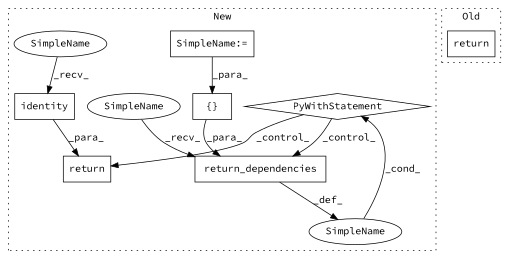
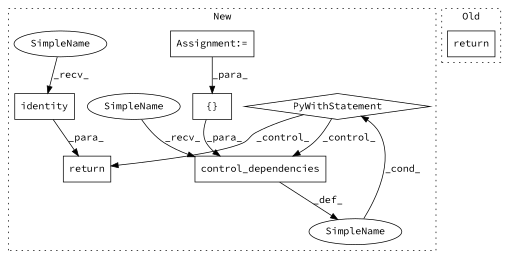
node "SimpleName:=": label "SimpleName:=" -> "Assignment:="
node "return_dependencies": label "return_dependencies" -> "control_dependencies"
